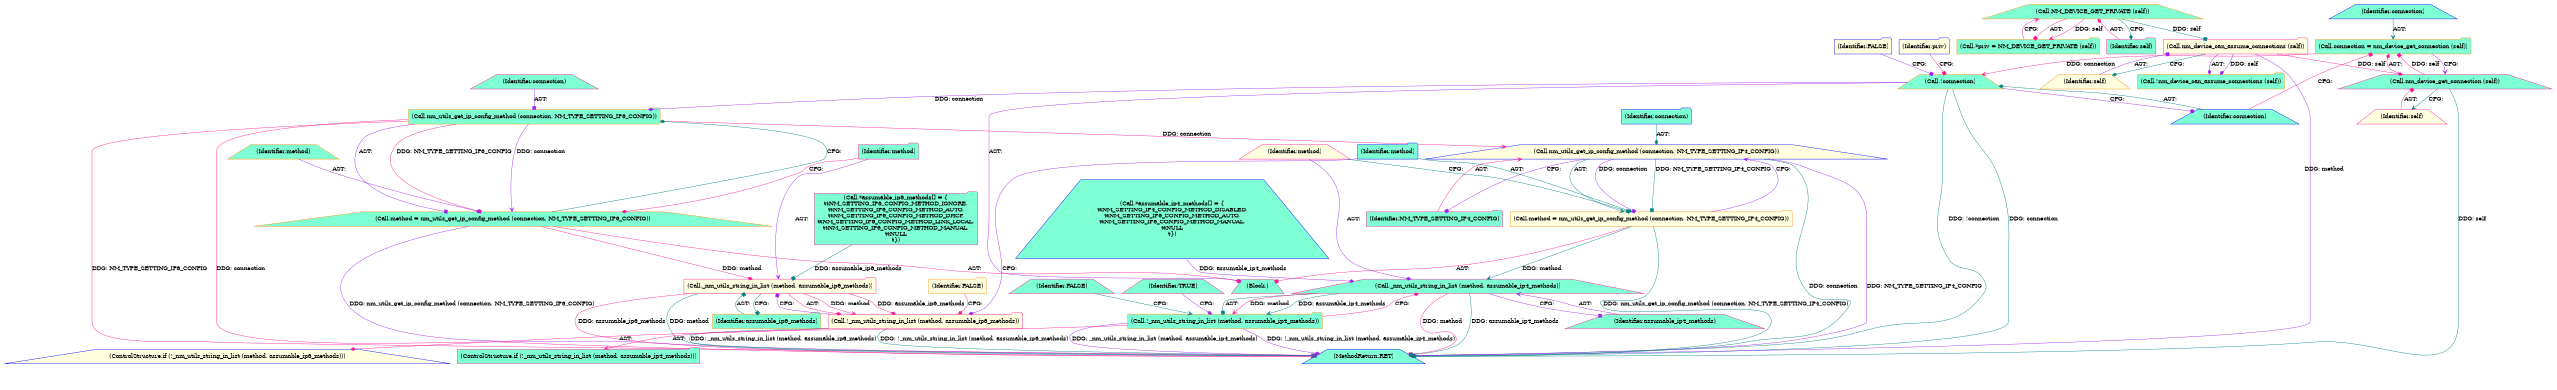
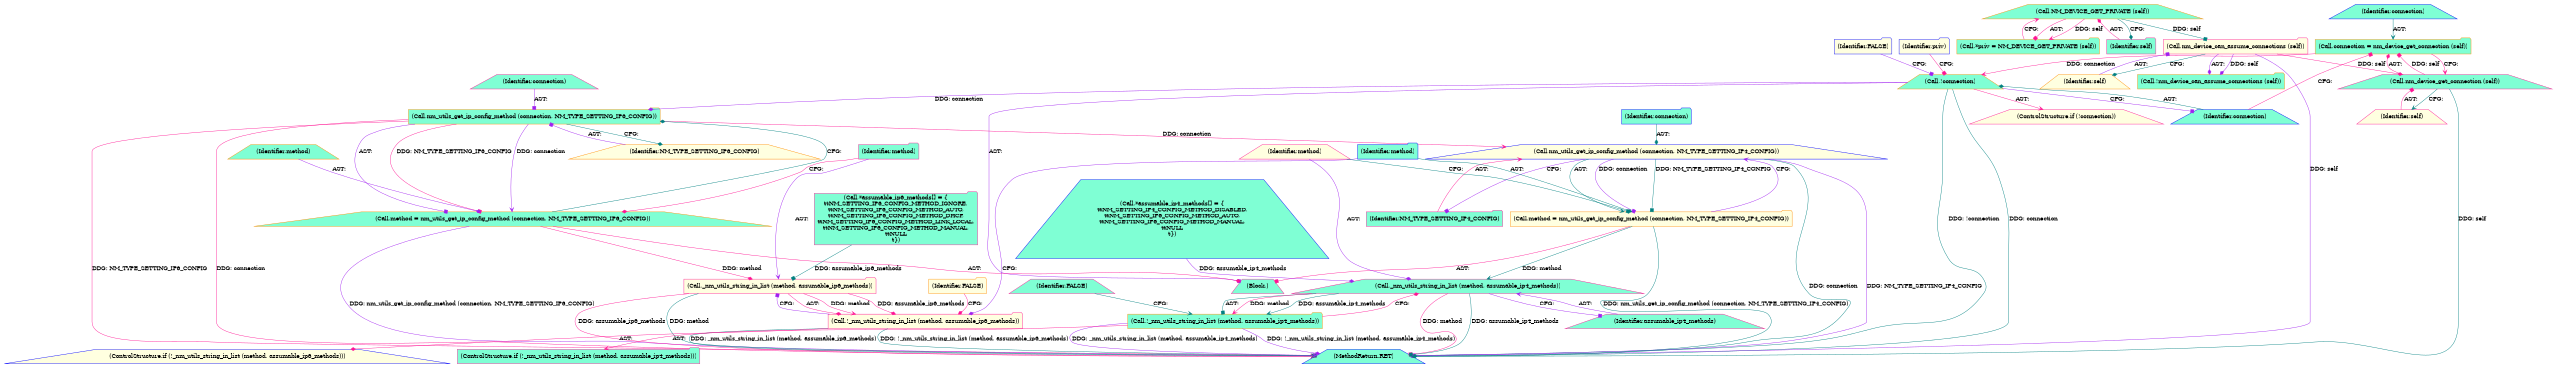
edge "(Call,connection = nm_device_get_connection (self))" -> "(Call,nm_device_get_connection (self))": color purple -> deeppink
node "(ControlStructure,if (!connection))": added
node "(Identifier,NM_TYPE_SETTING_IP6_CONFIG)": added
edge "(Call,nm_device_can_assume_connections (self))" -> "(MethodReturn,RET)": label "DDG: method" -> "DDG: self"
node "(Identifier,TRUE)": removed
node "(Identifier,assumable_ip6_methods)": removed
